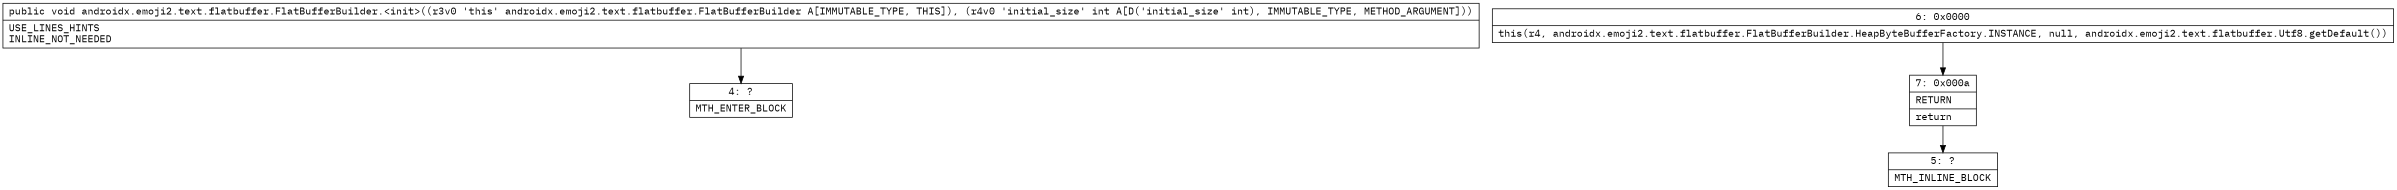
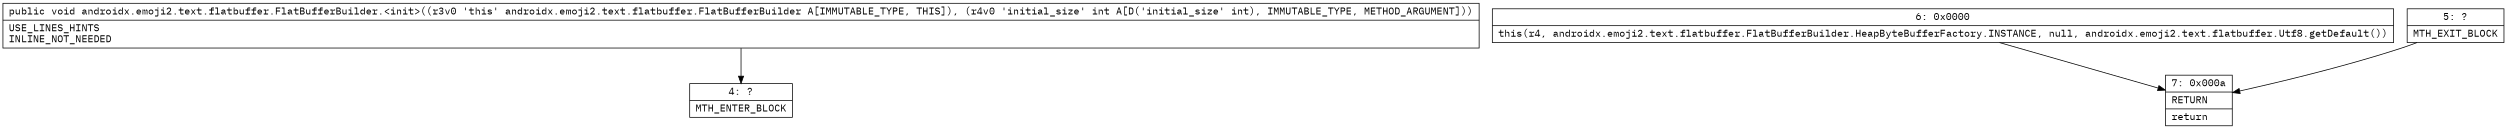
edge "7: 0x000a" -> "5: ?": reversed
node "5: ?": text "MTH_INLINE_BLOCK" -> "MTH_EXIT_BLOCK"
